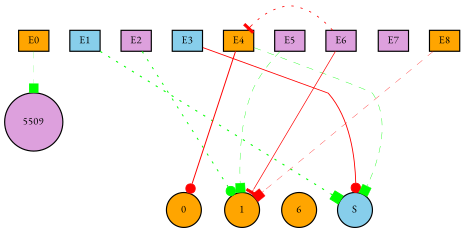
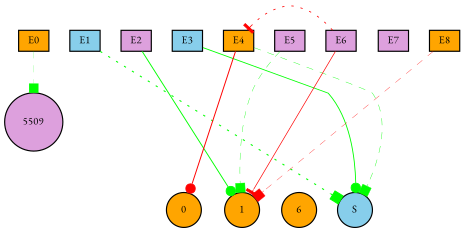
edge "E3" -> "S": color red -> green
edge "E2" -> "1": style dotted -> solid
